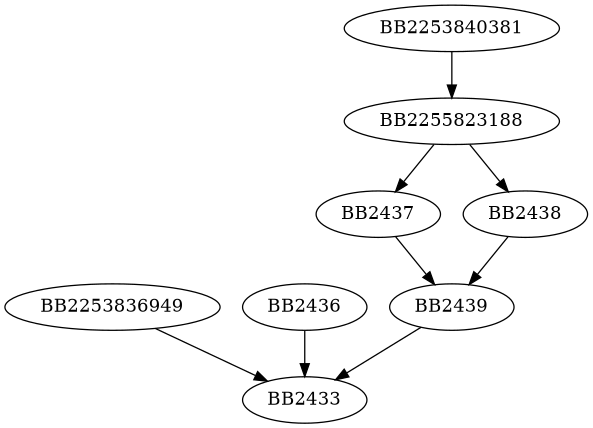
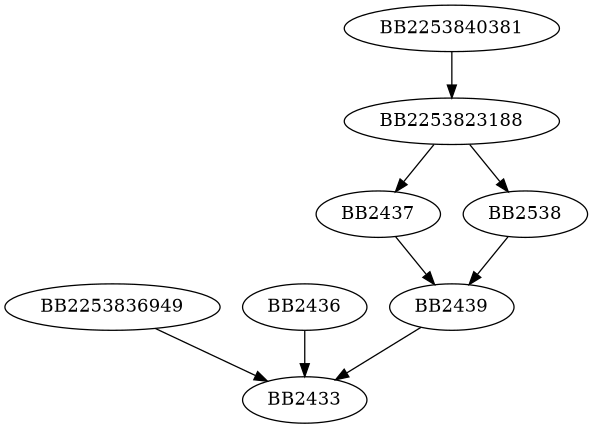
node "BB2255823188": label "BB2255823188" -> "BB2253823188"
node "BB2438": label "BB2438" -> "BB2538"
